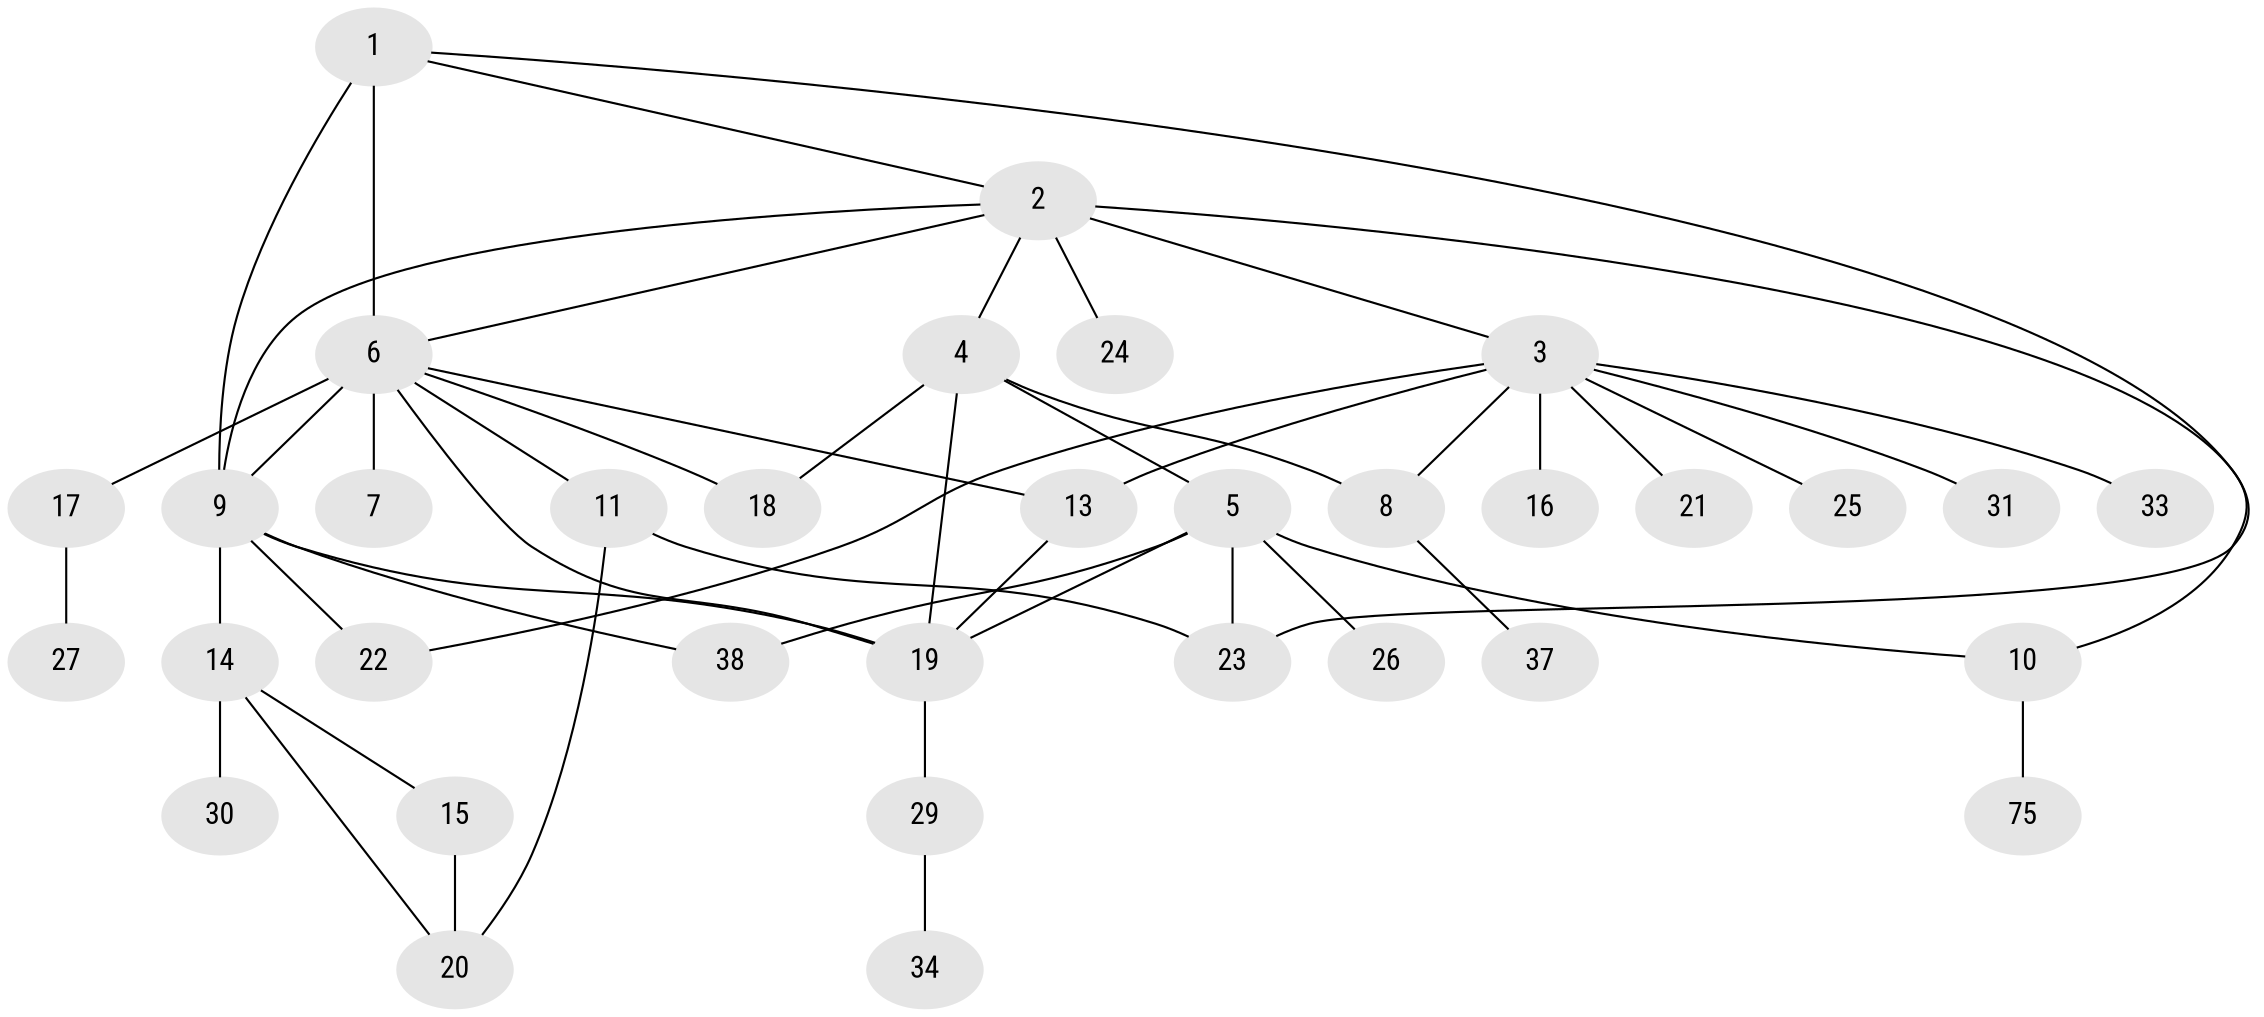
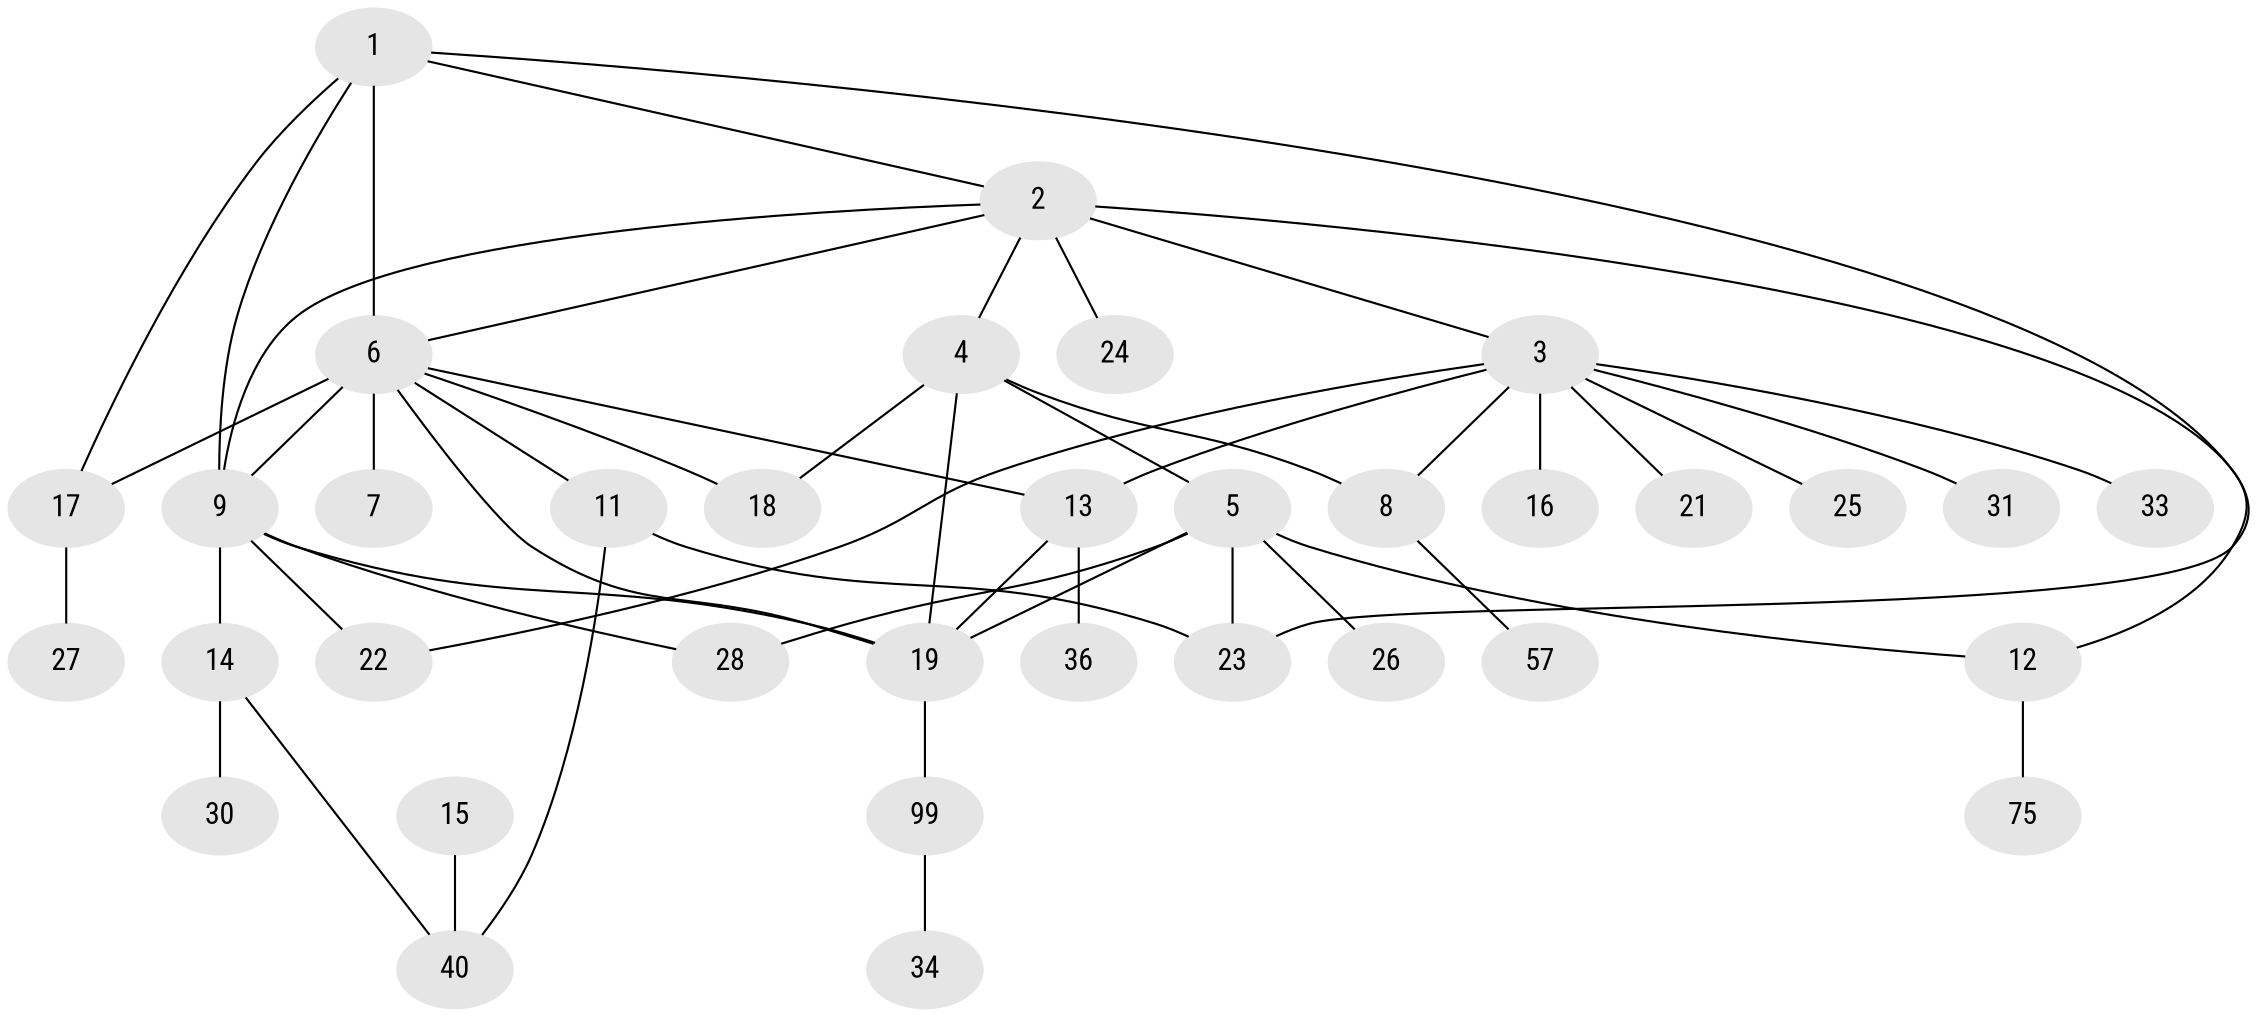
edge "1" -- "17": added
node "38": label "38" -> "28"
node "36": added
node "37": label "37" -> "57"
node "10": label "10" -> "12"
edge "14" -- "15": removed
node "29": label "29" -> "99"
node "20": label "20" -> "40"
